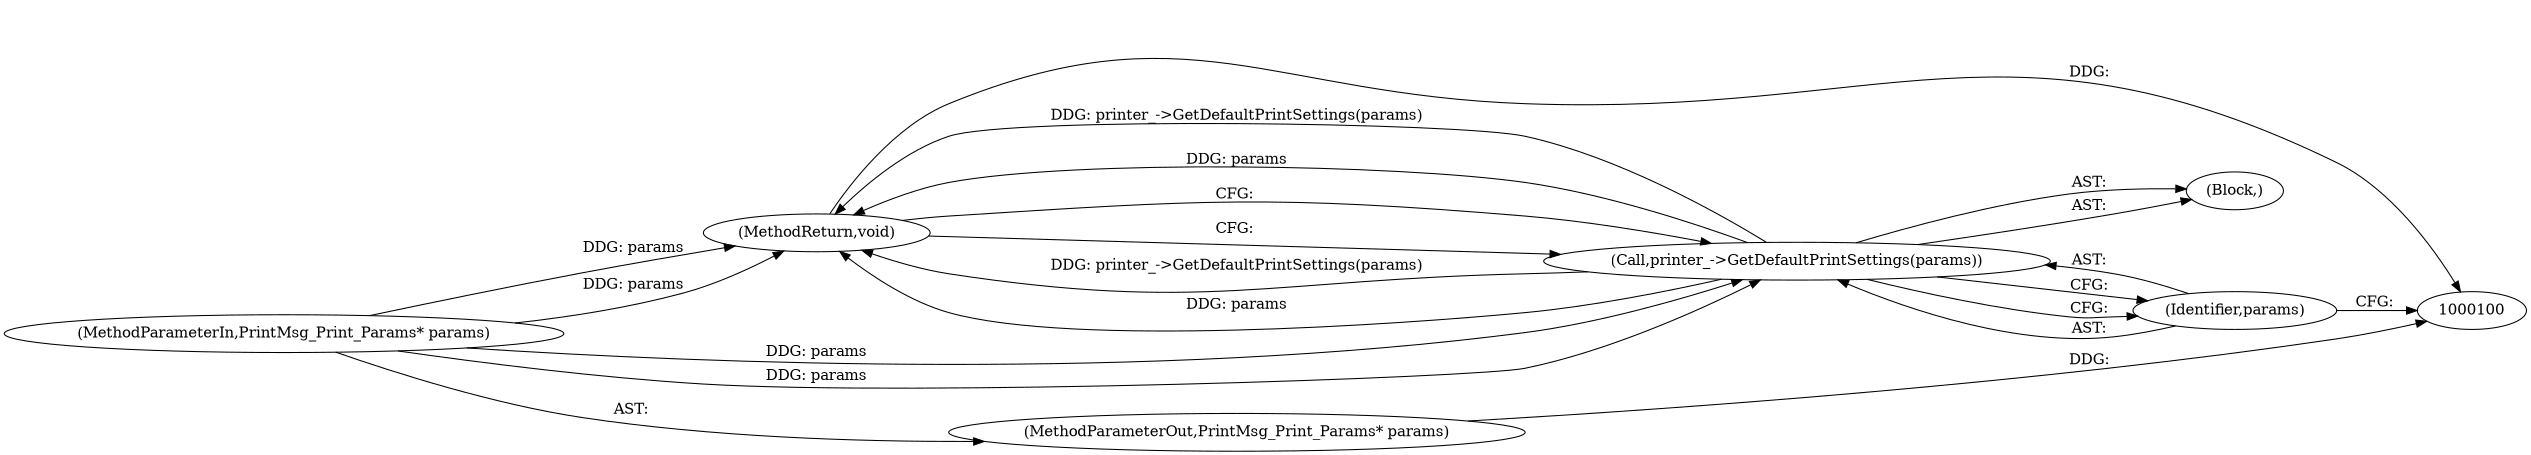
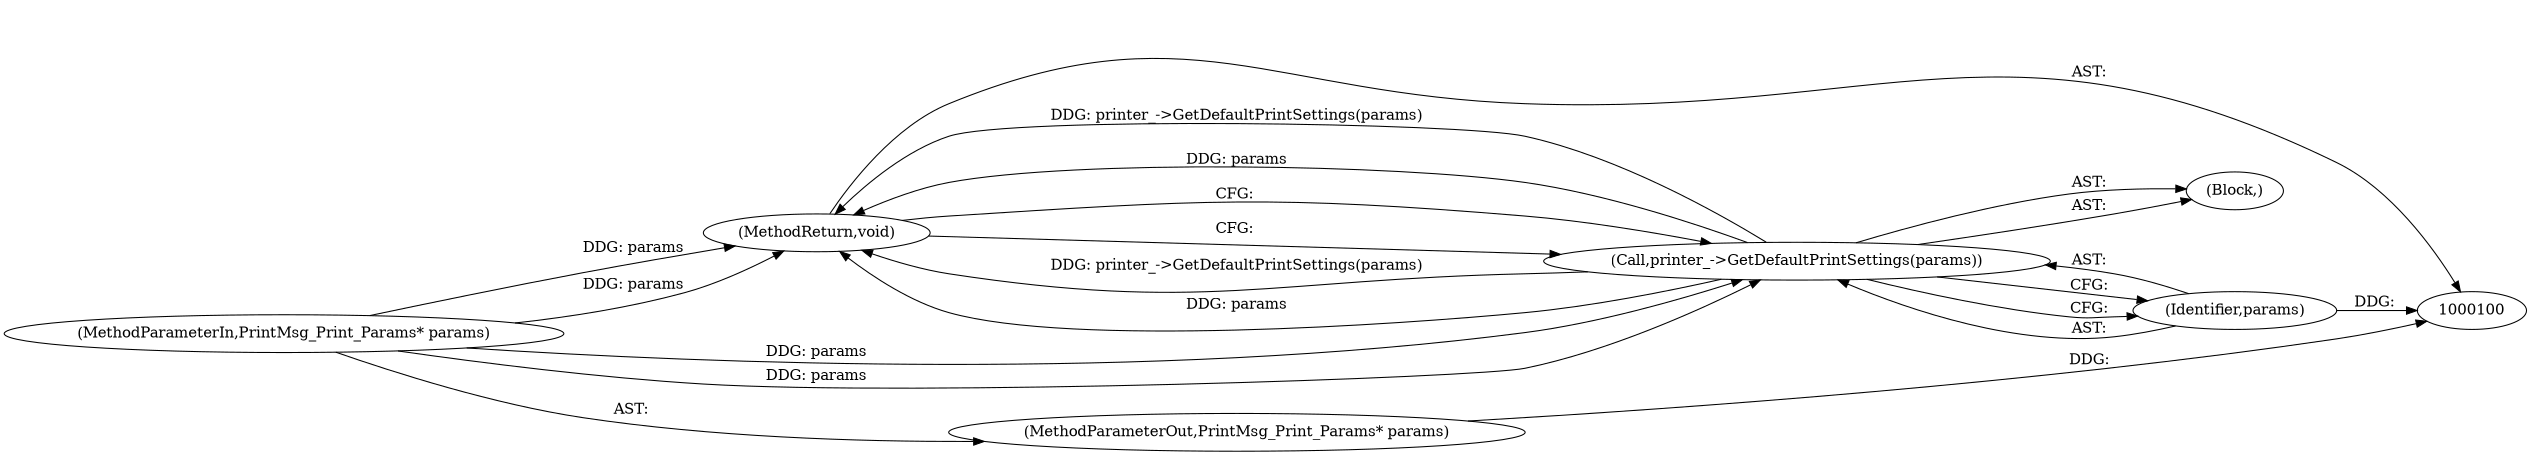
edge "(MethodReturn,void)" -> "1000100": label "DDG: " -> "AST: "
edge "(Identifier,params)" -> "1000100": label "CFG: " -> "DDG: "
